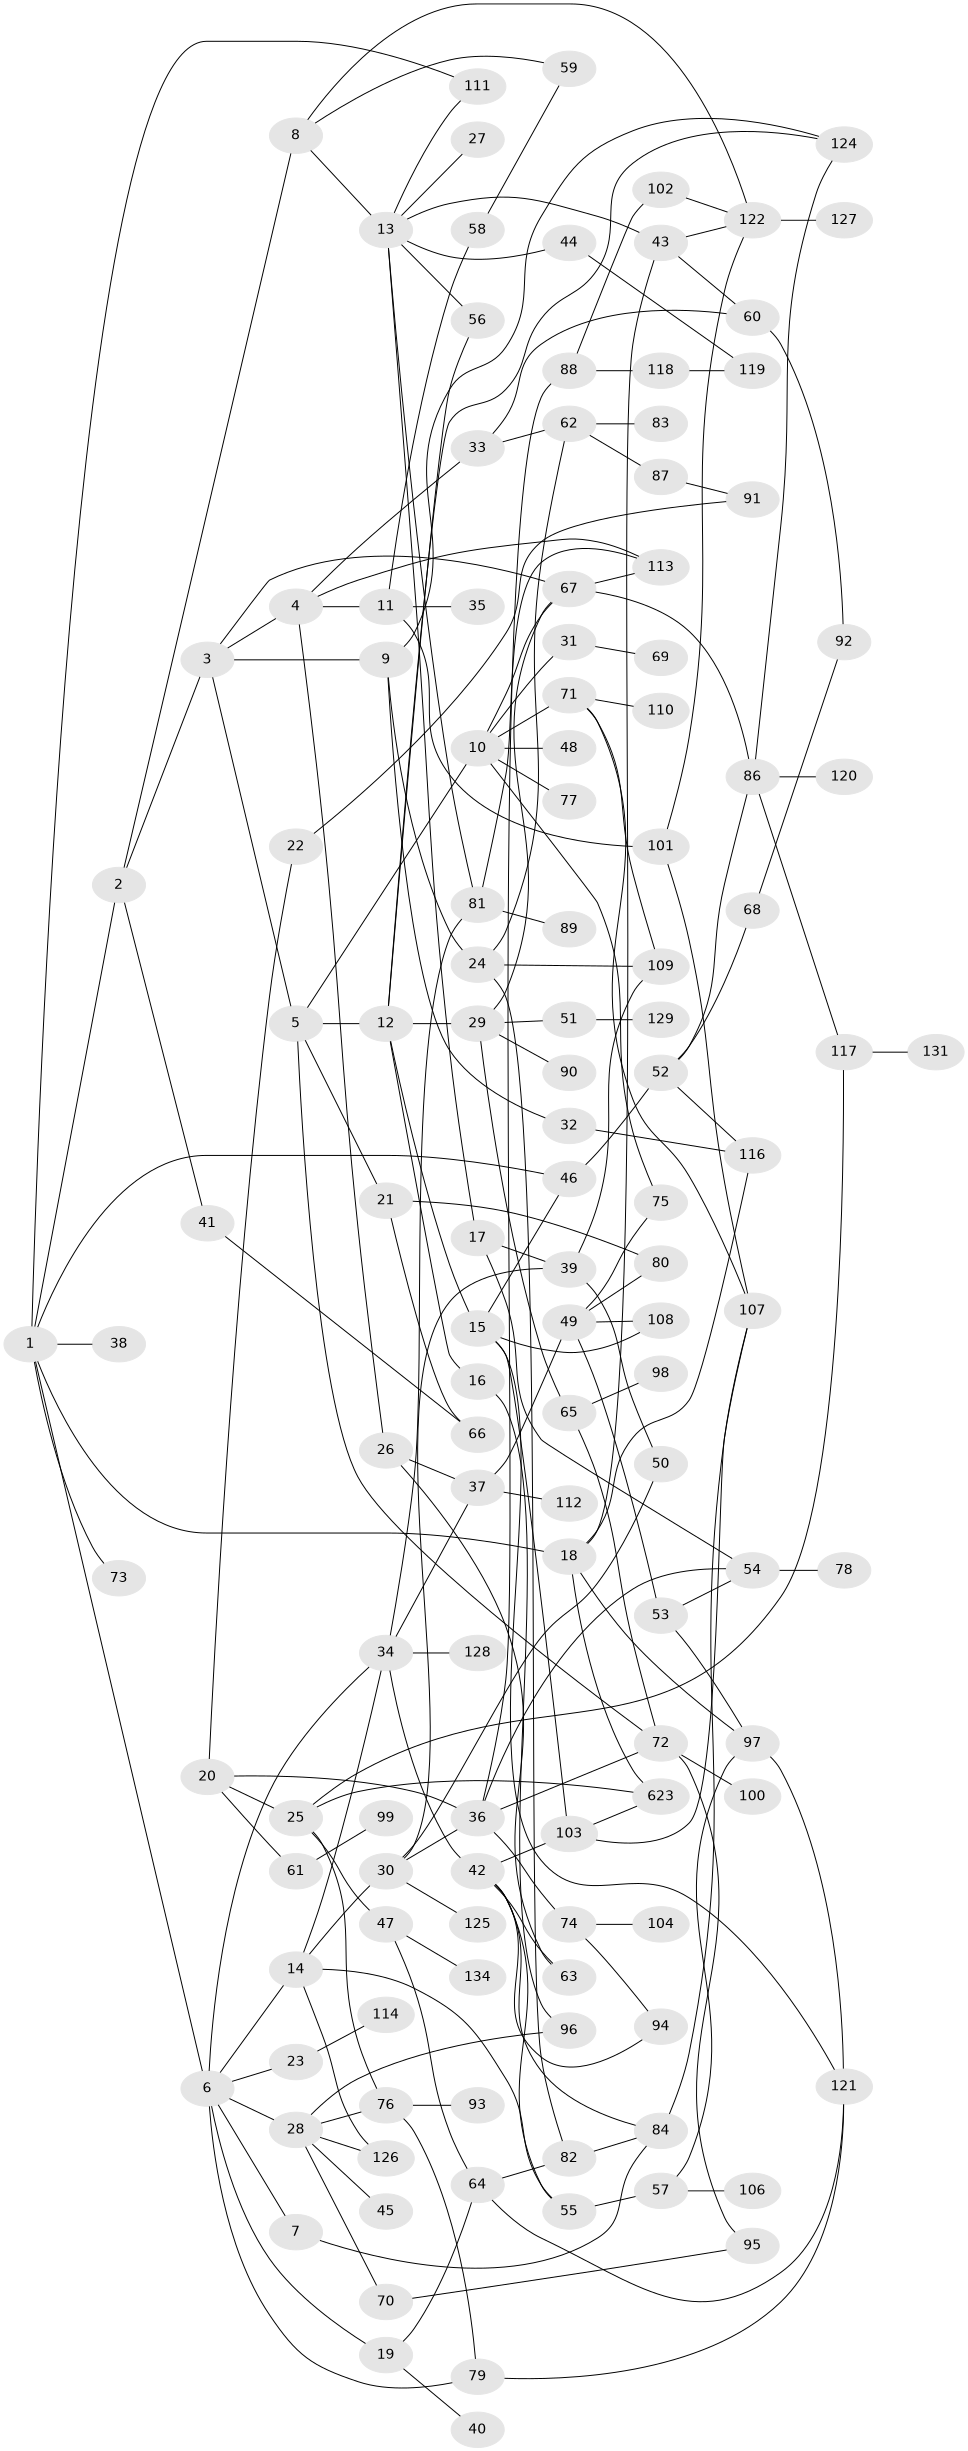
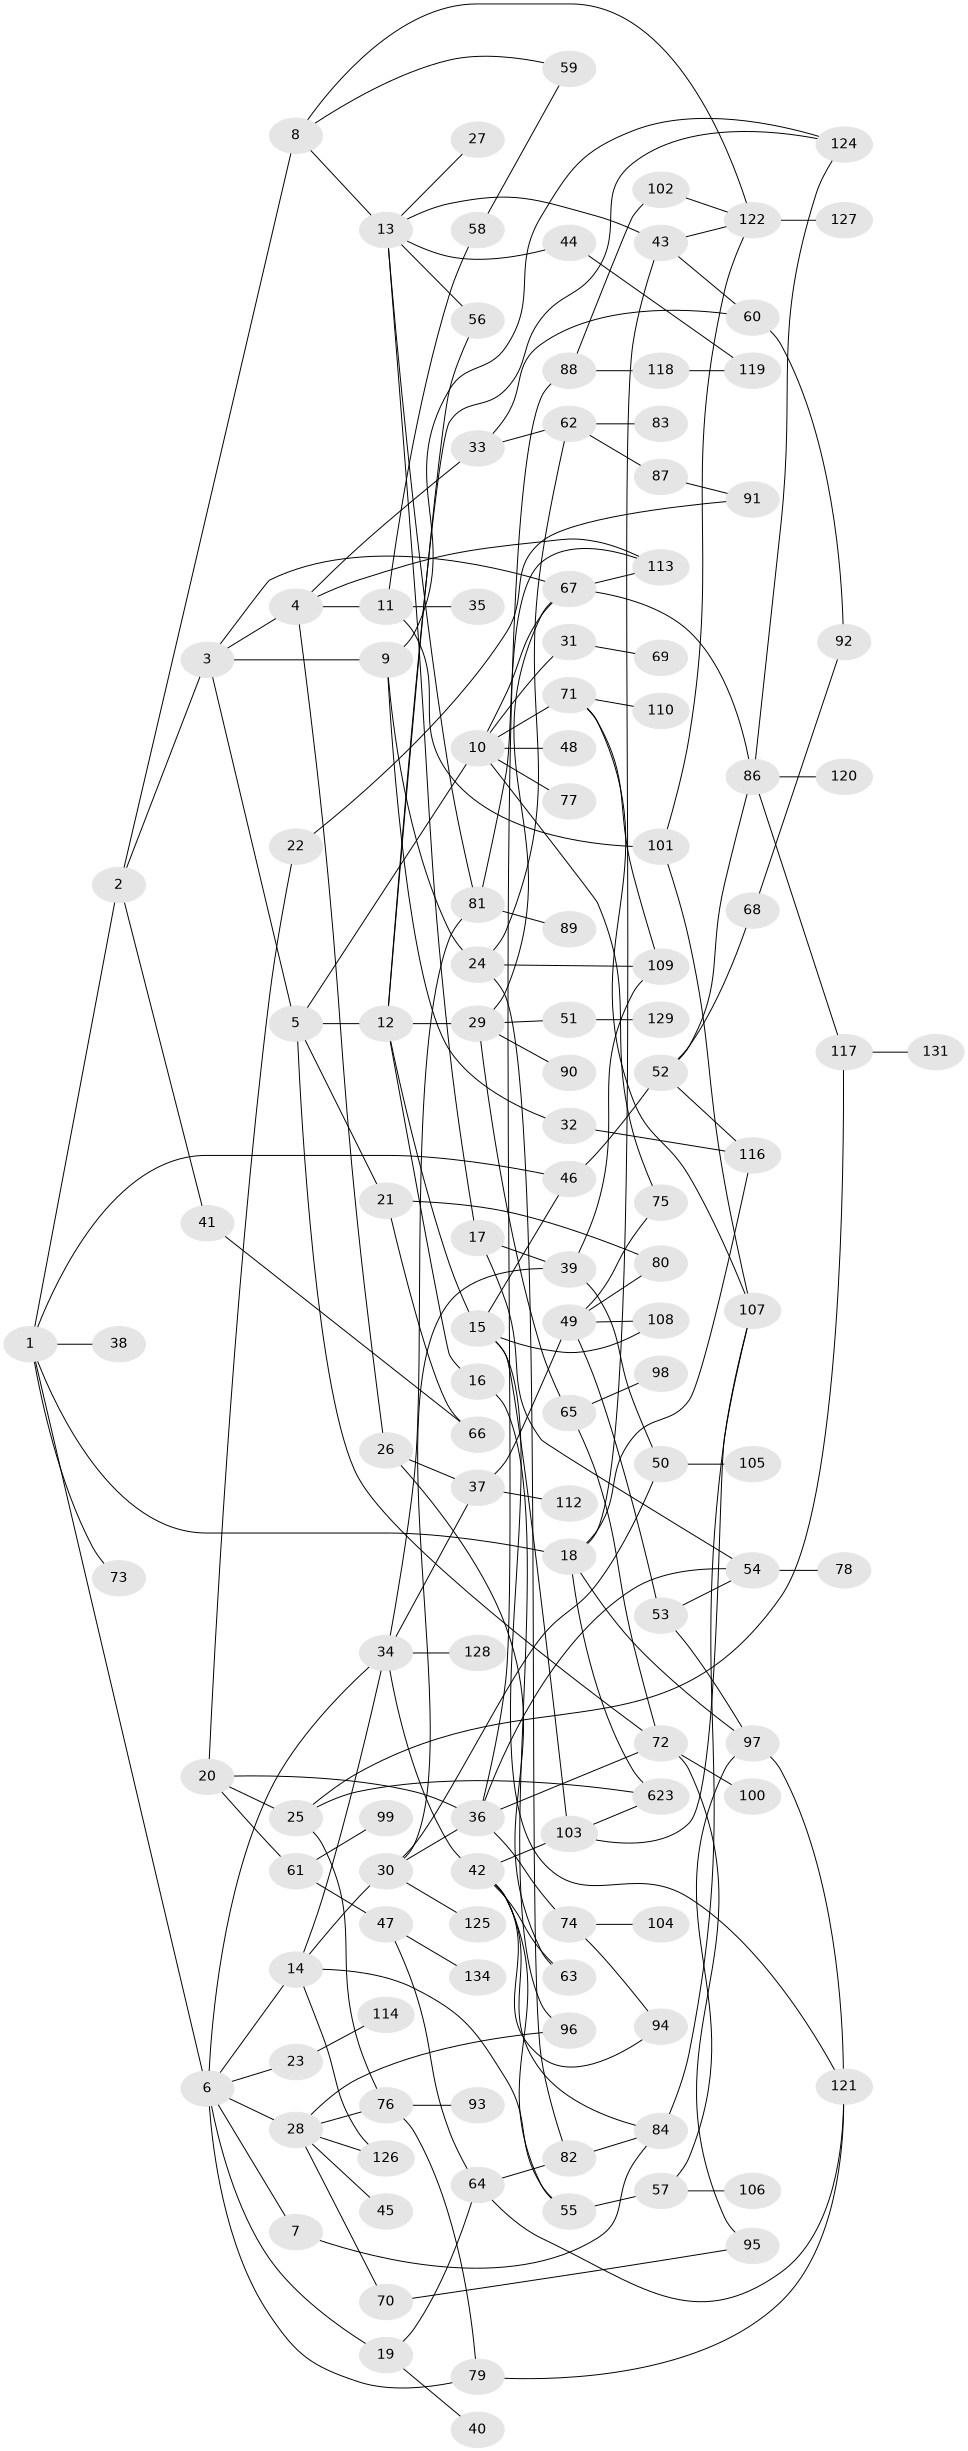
node "111": removed
node "105": added
edge "25" -- "47": now "61" -- "47"
